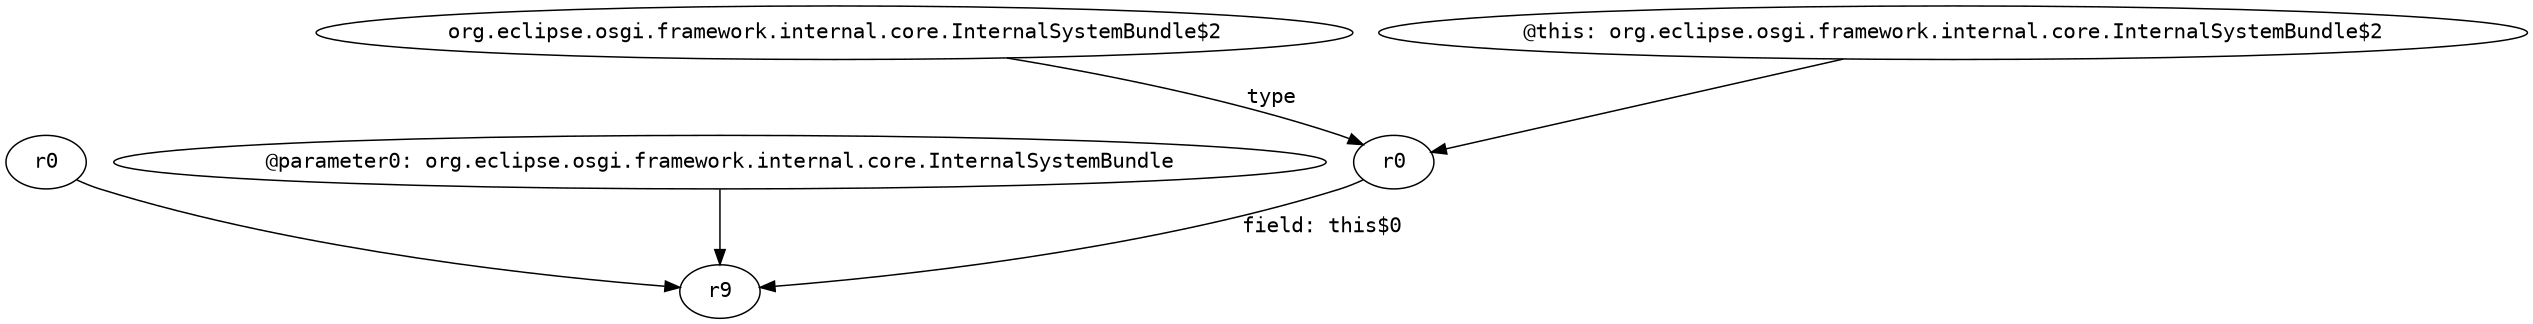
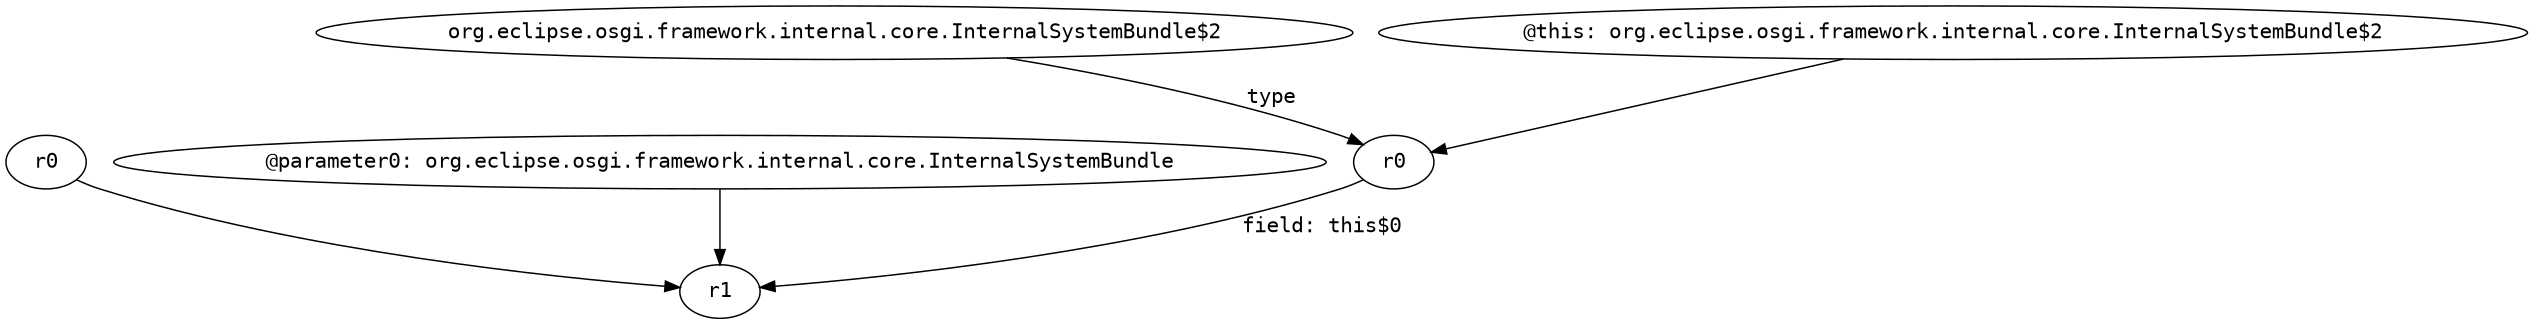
node "r9": label "r9" -> "r1"
